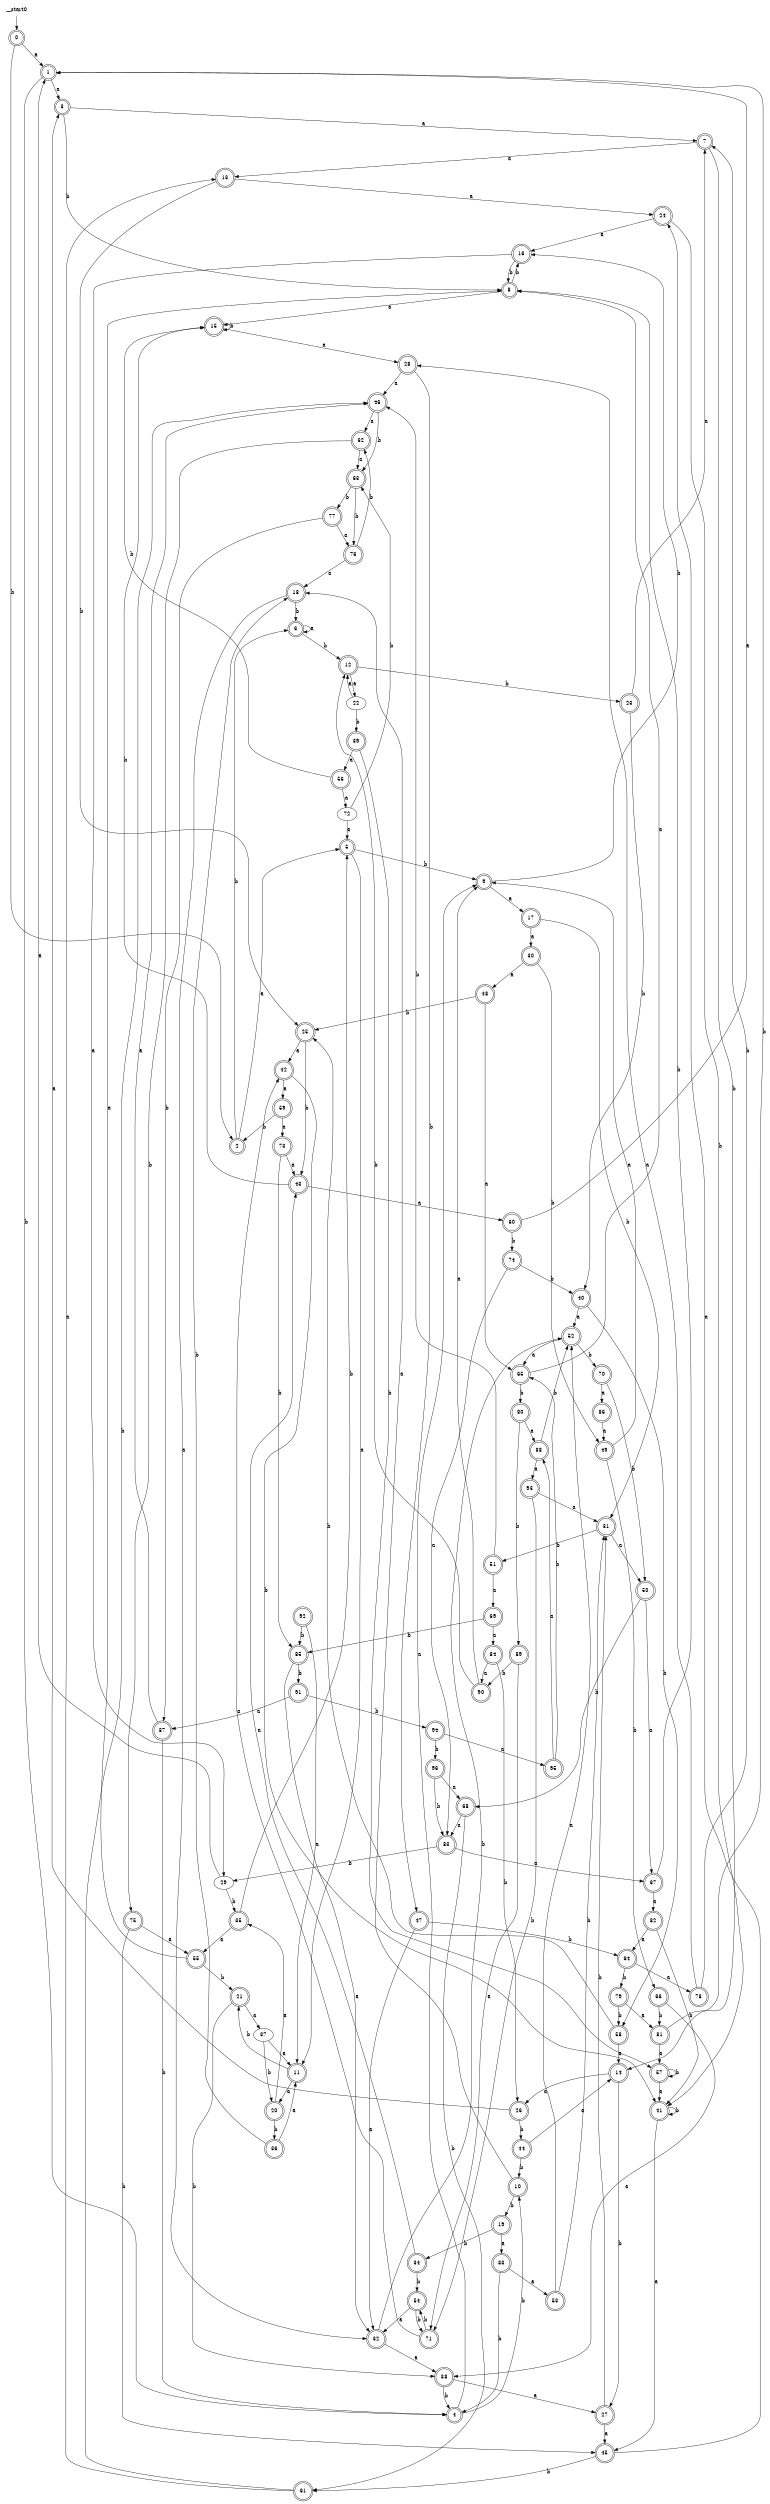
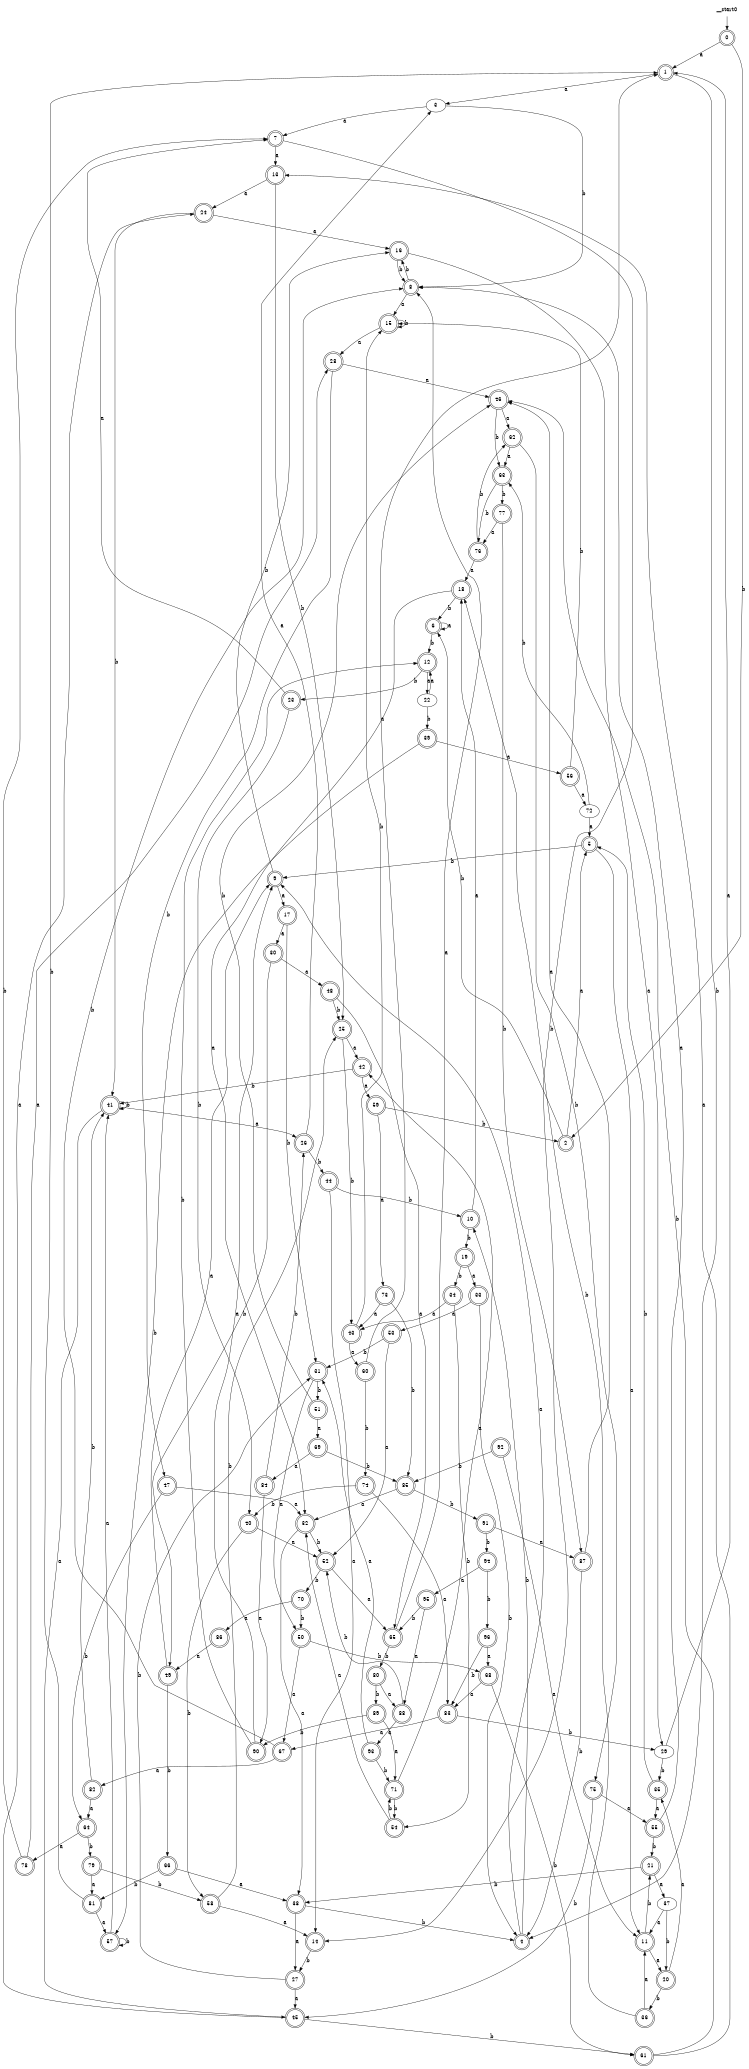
node "3": shape doublecircle -> ellipse
edge "14" -> "26": now "41" -> "26"
